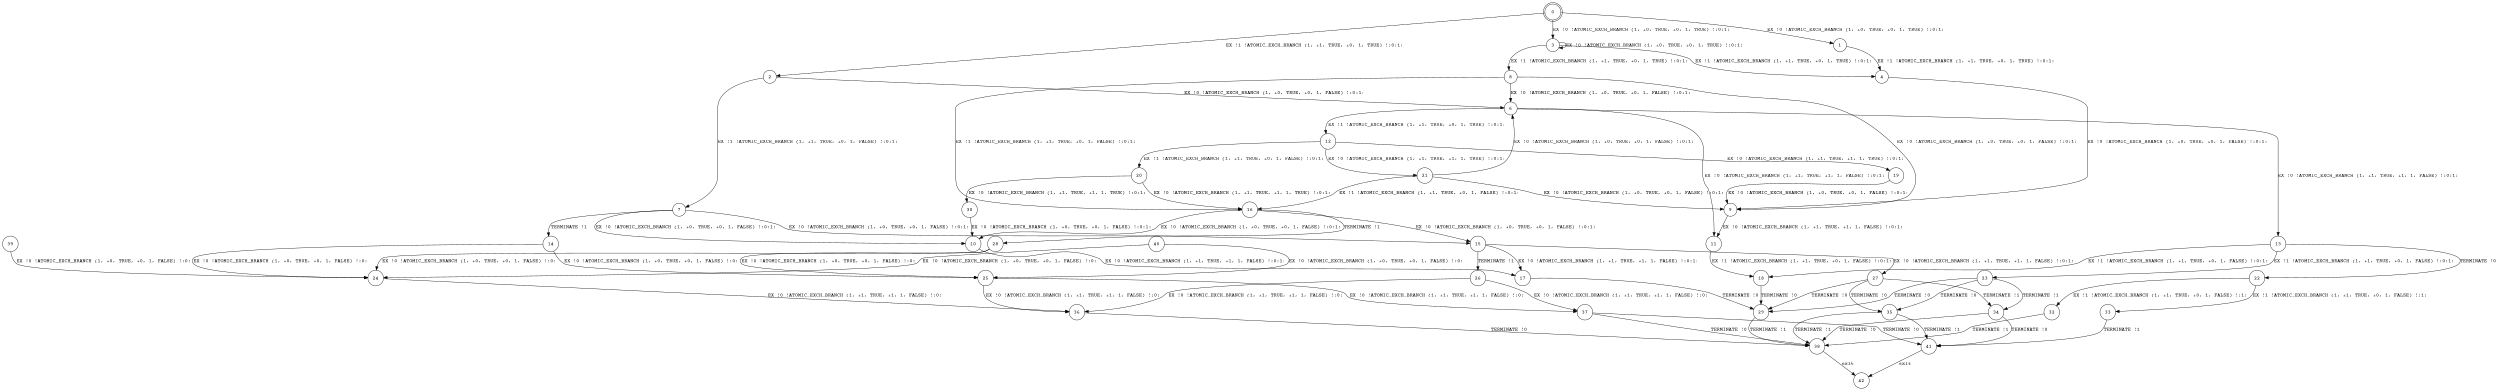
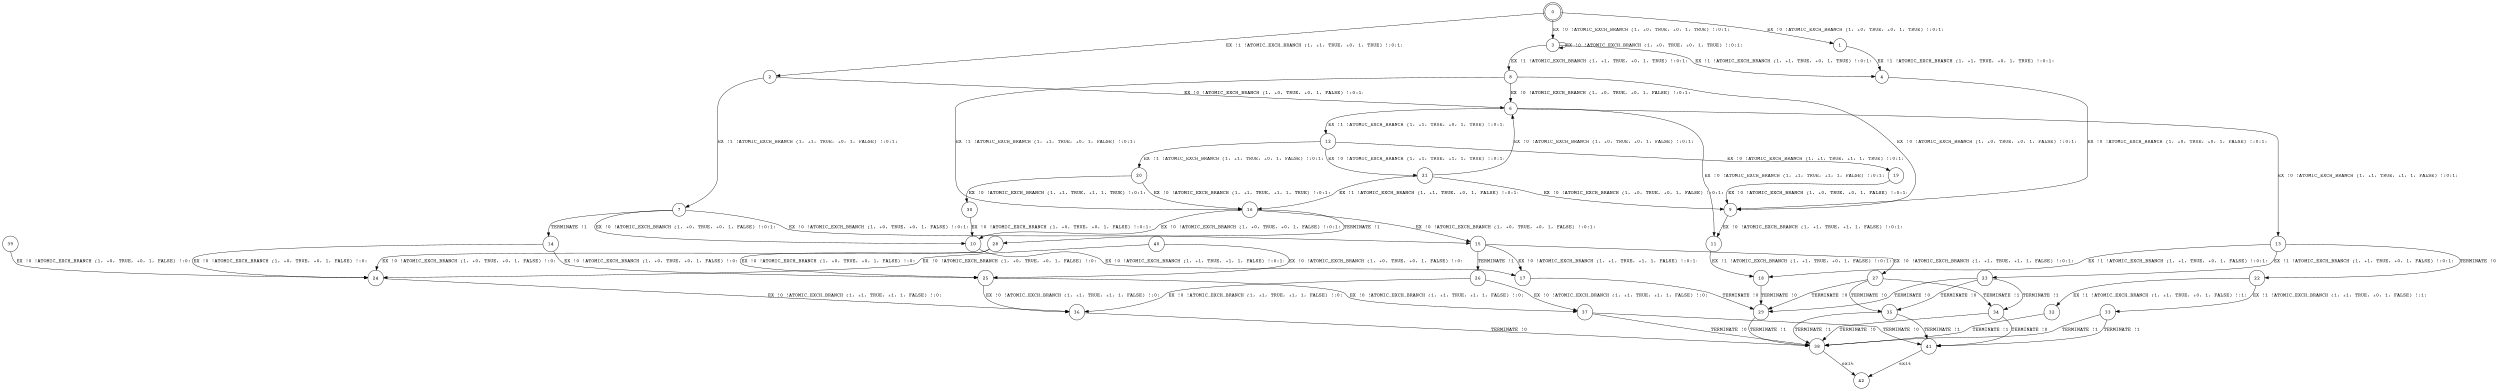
edge "33" -> "38": added, label "TERMINATE !1"
